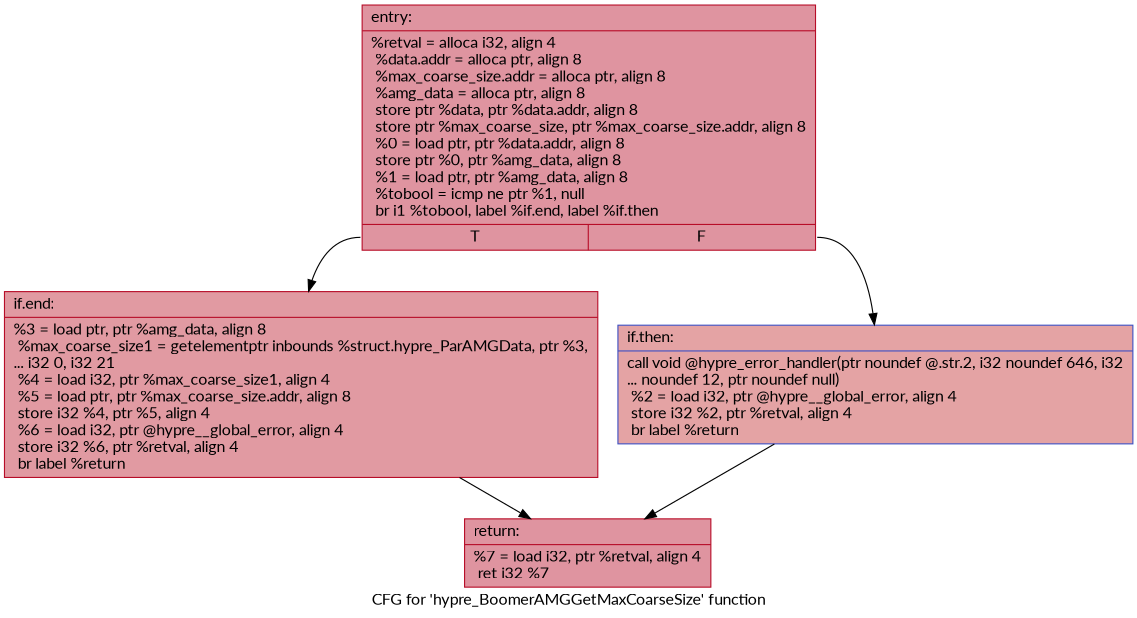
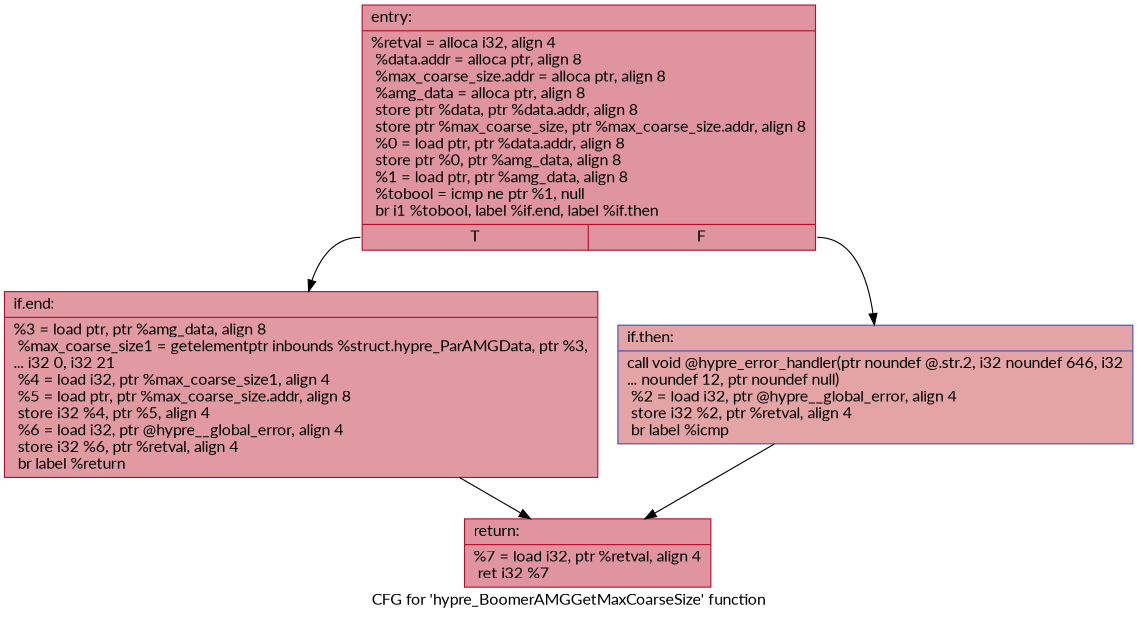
node "if.then:": text "br label %return" -> "br label %icmp"
